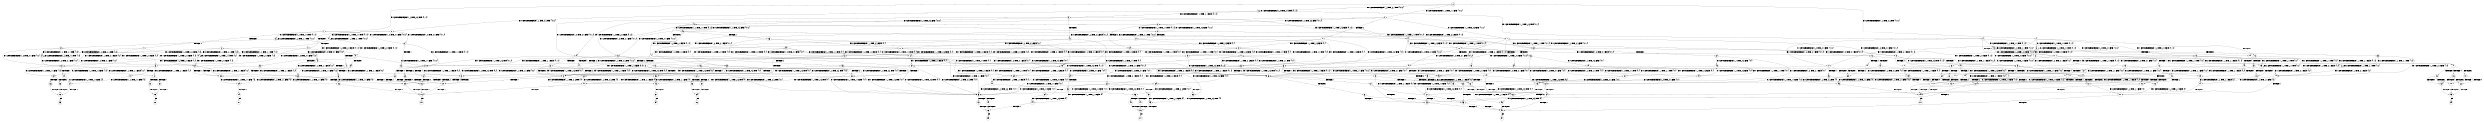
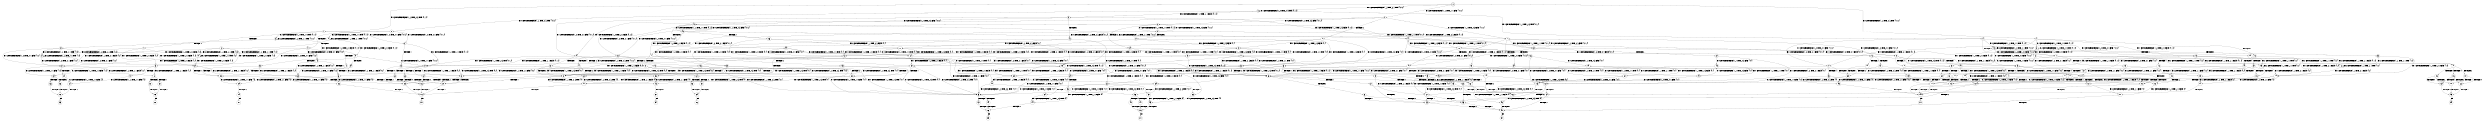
edge "23" -> "66": added, label "TERMINATE !0"
edge "119" -> "177": now "119" -> "176"
